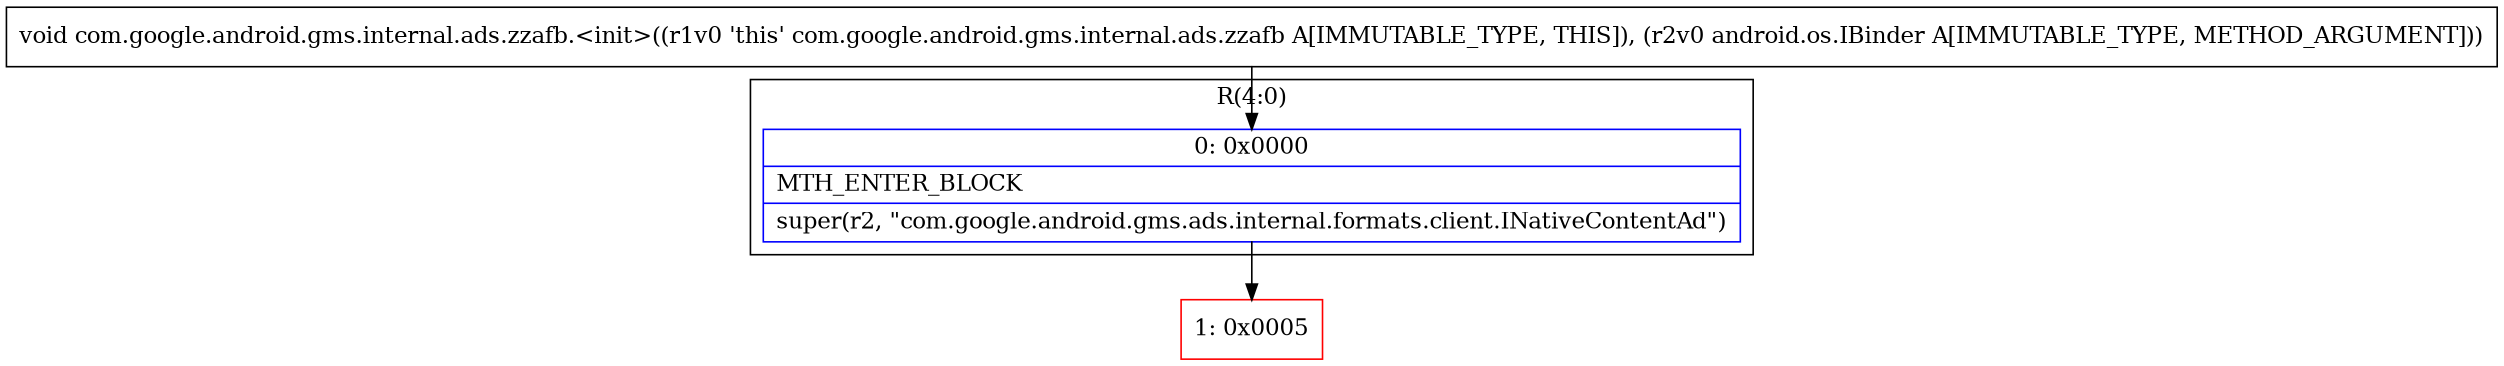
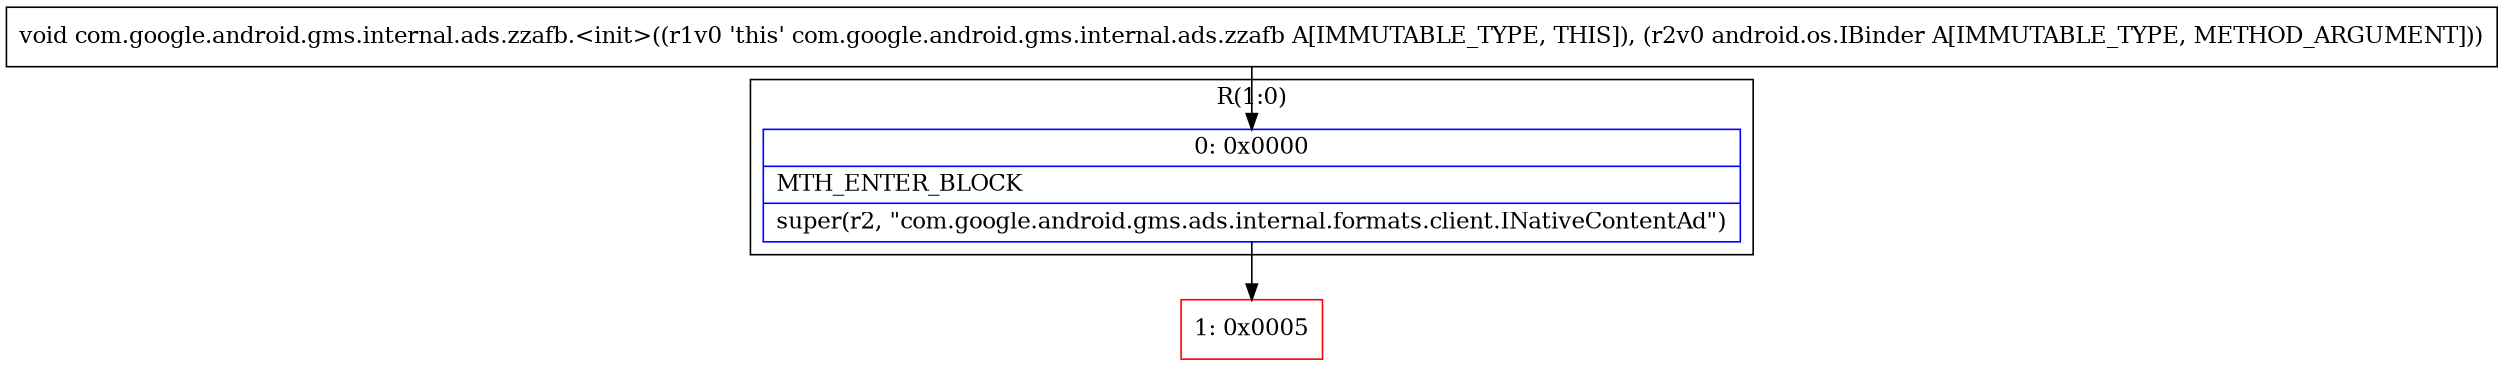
cluster "R(4:0)": label "R(4:0)" -> "R(1:0)"
